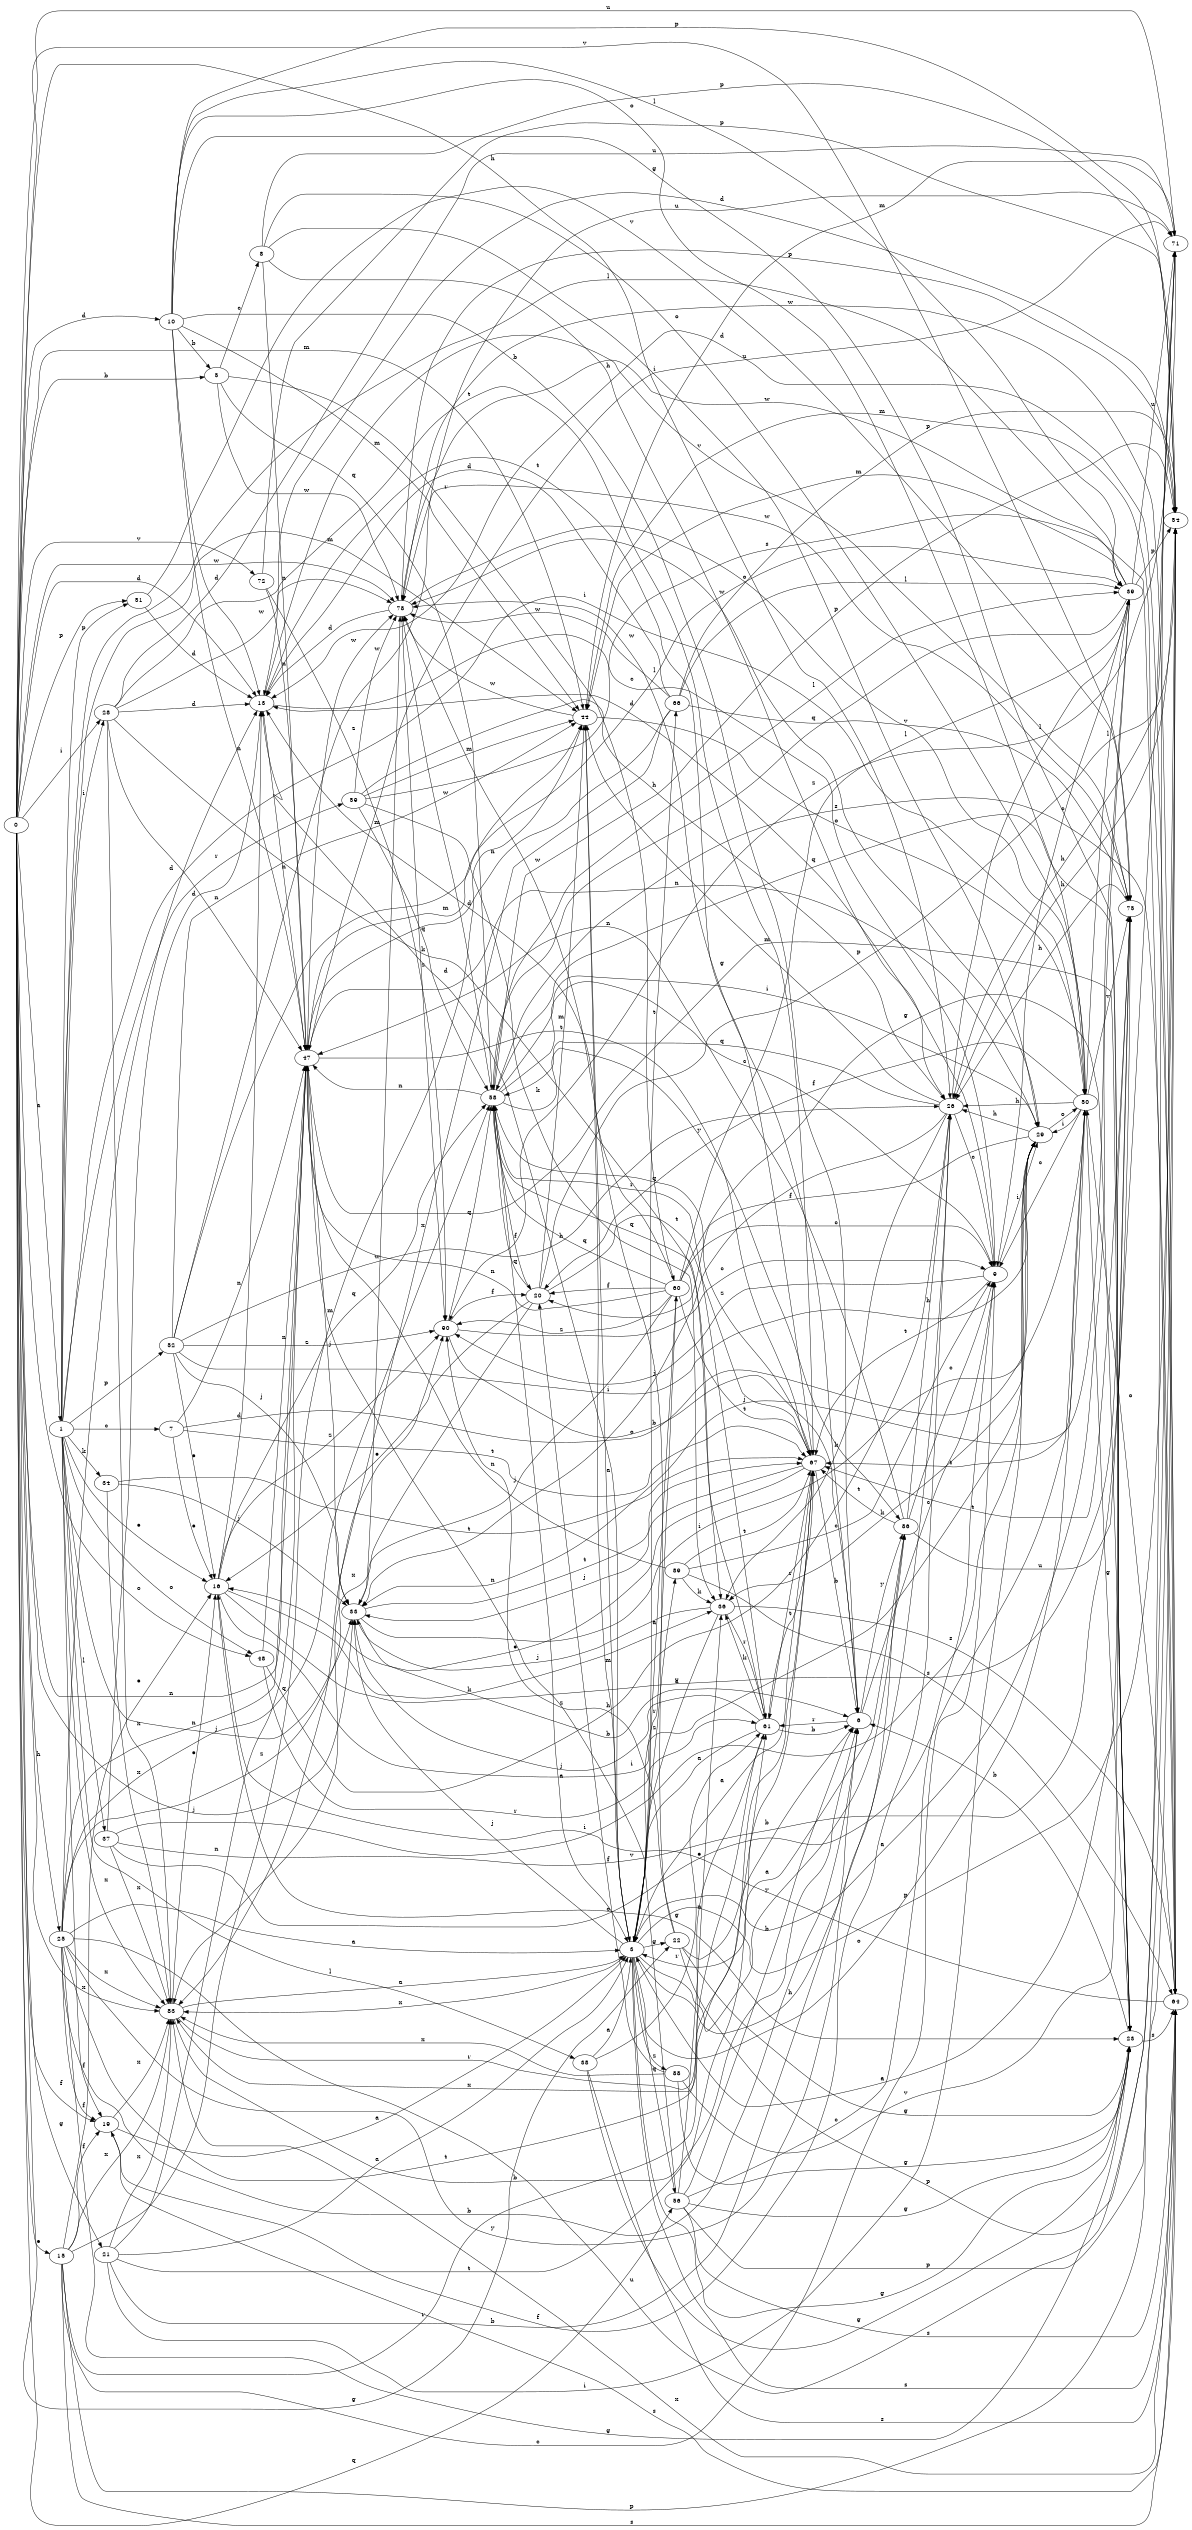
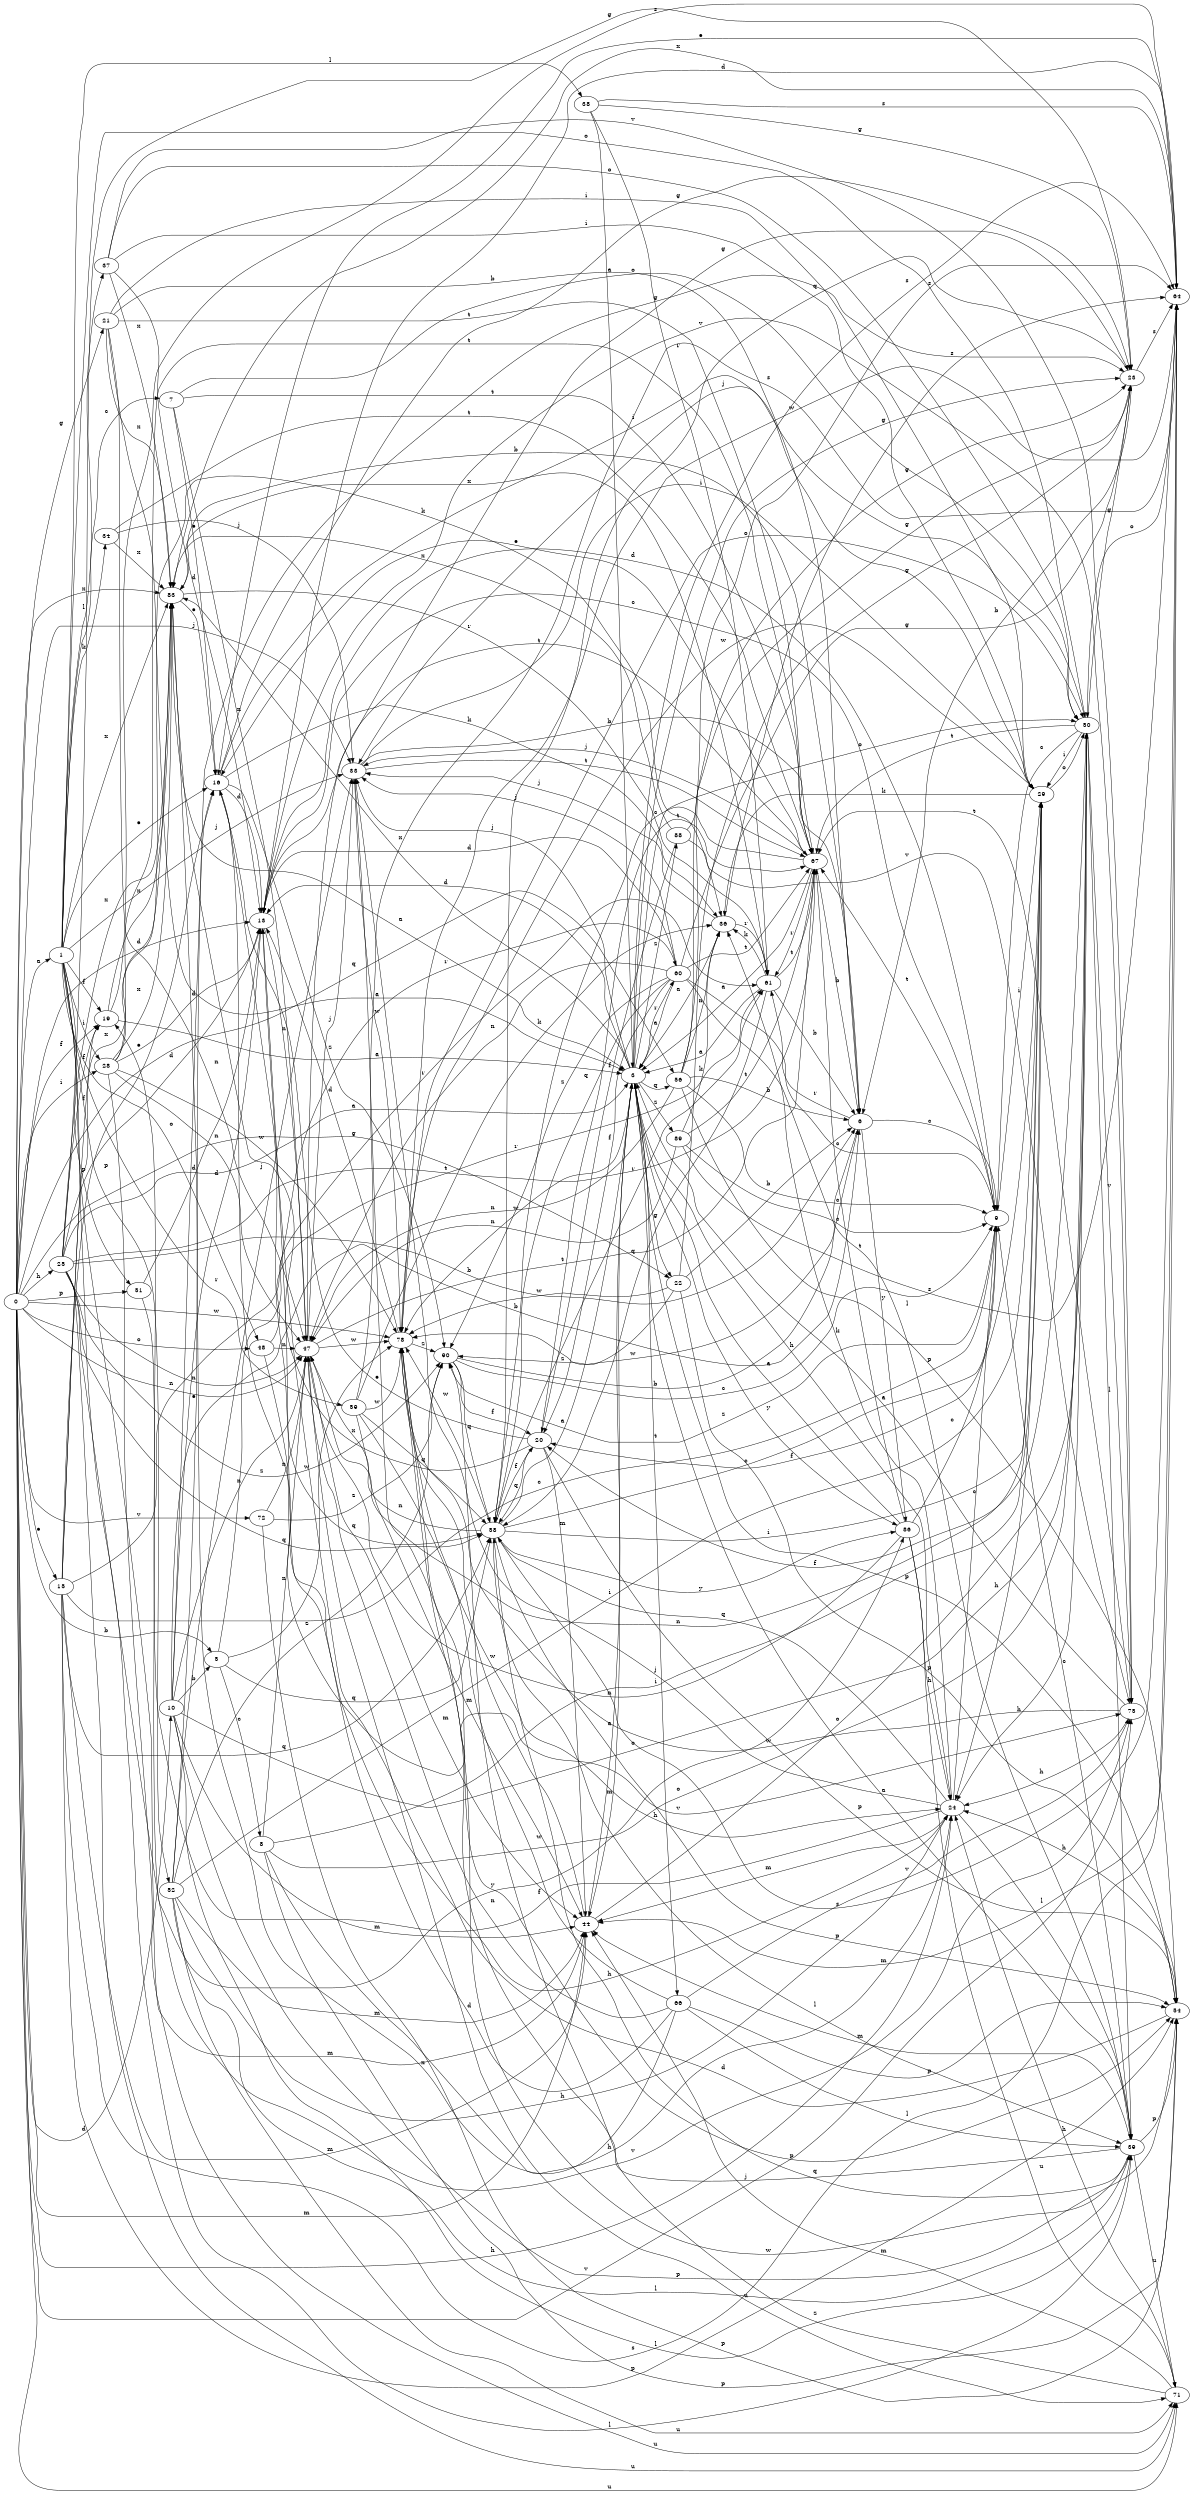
edge "1" -> "50": label "i" -> "o"
node "26": label "26" -> "24"
edge "67" -> "58": label "q" -> "c"
edge "3" -> "78": added, label "w"
edge "15" -> "58": added, label "q"
edge "61" -> "33": now "50" -> "33"
